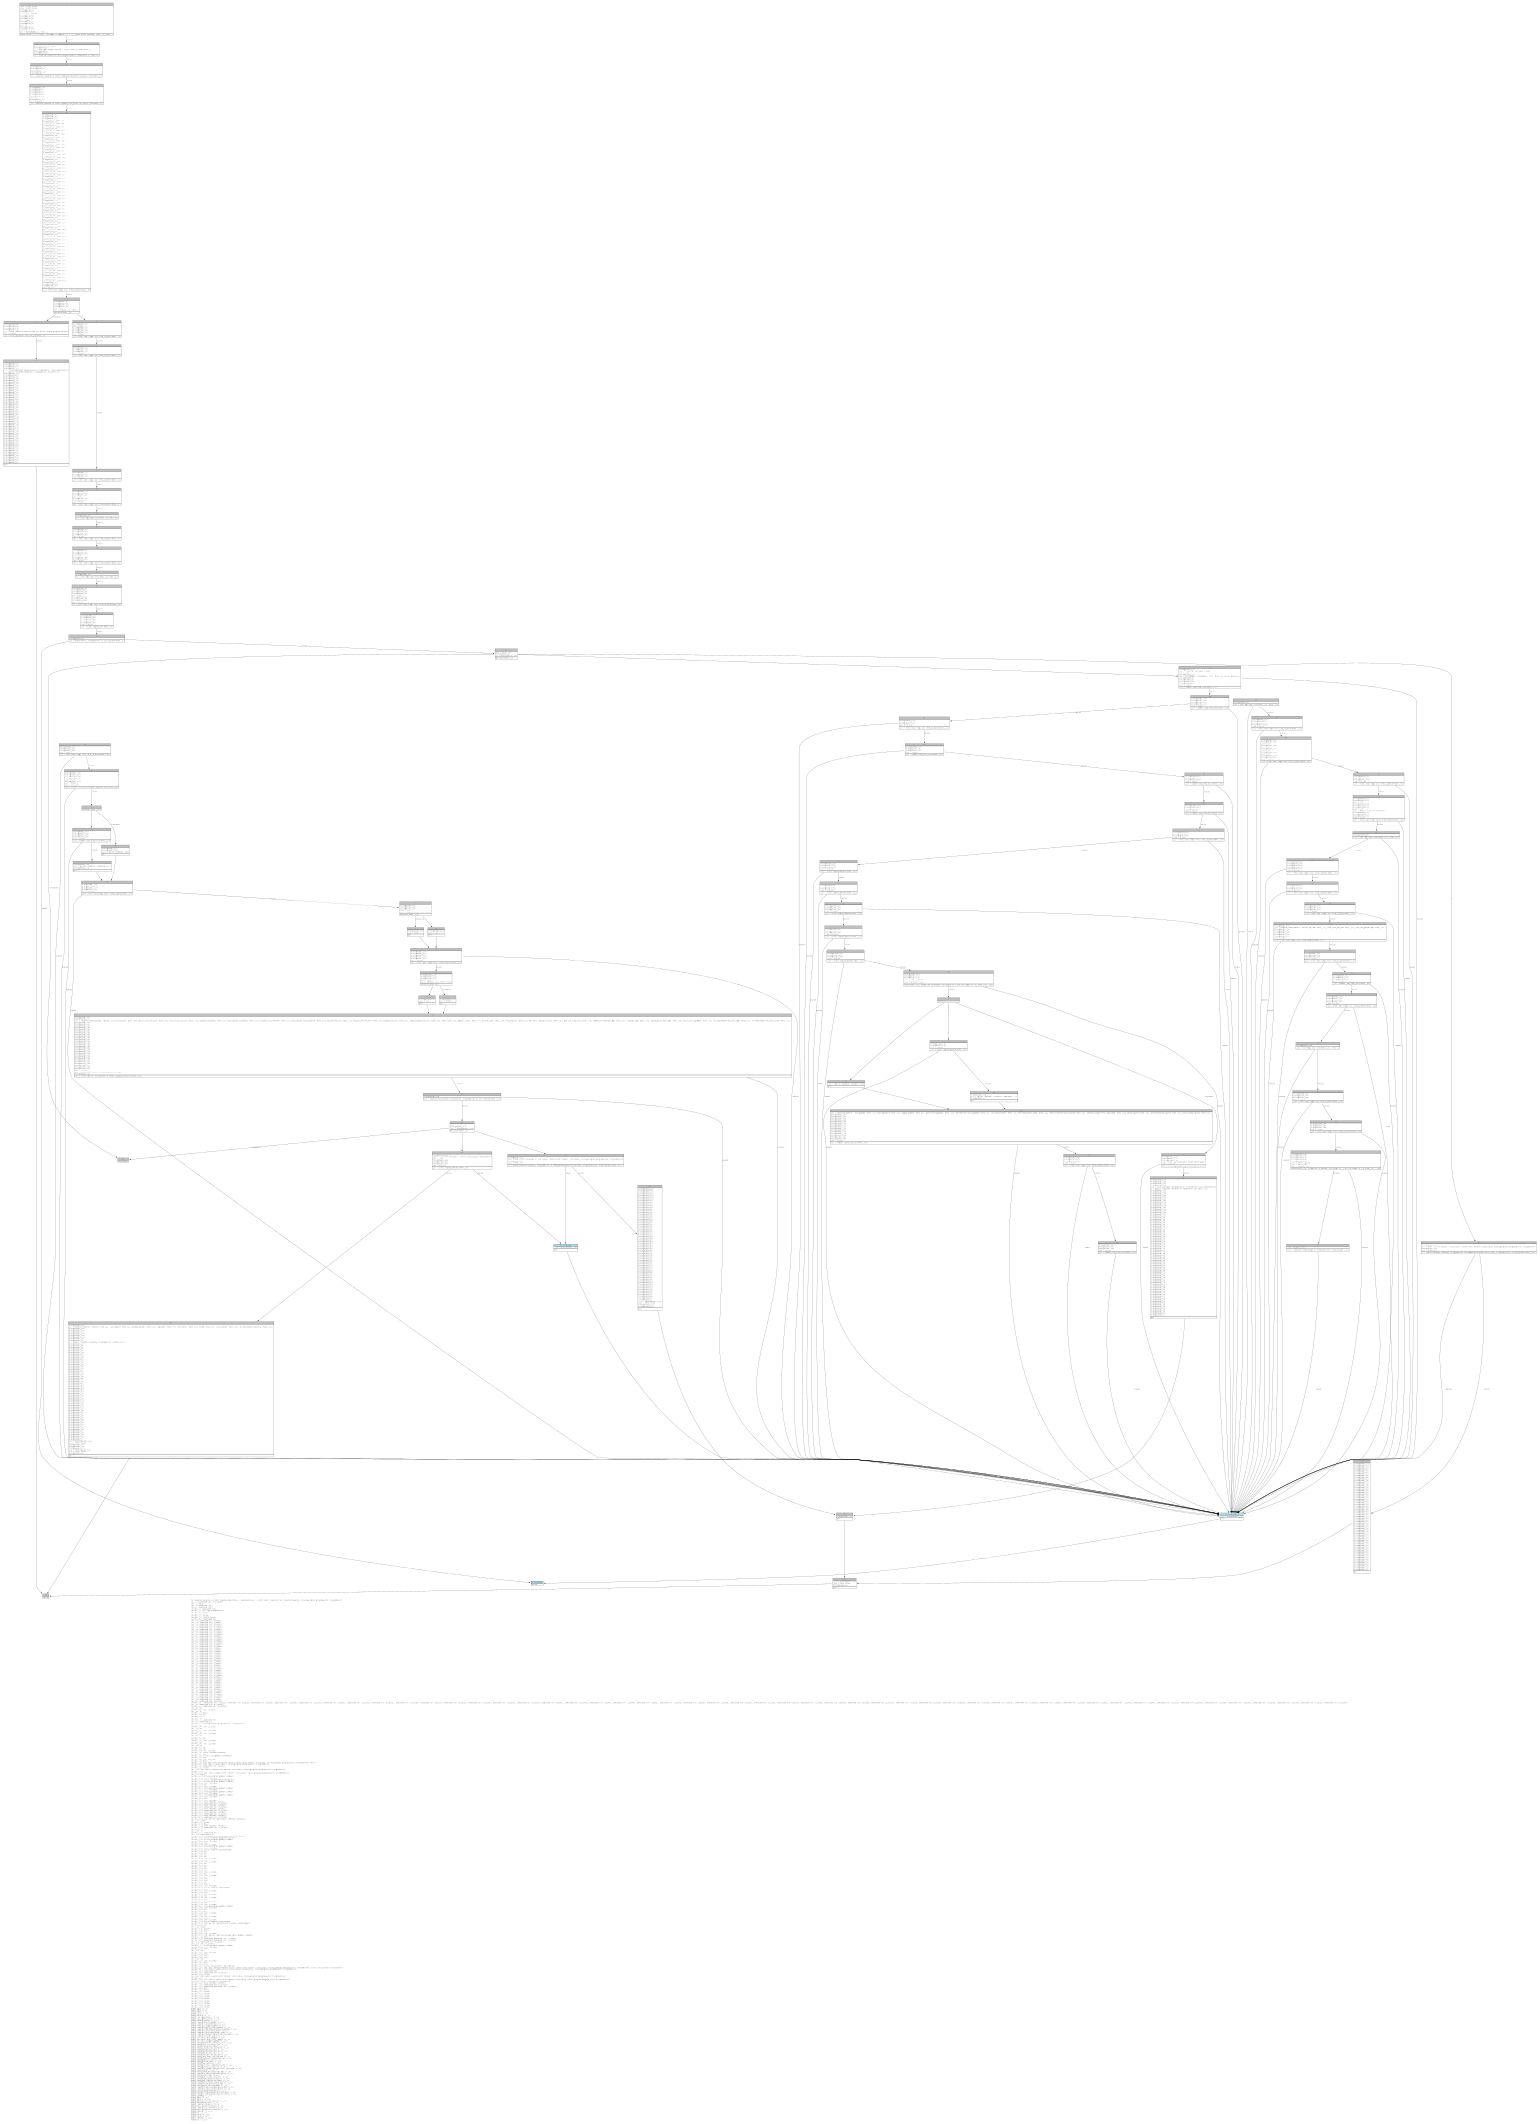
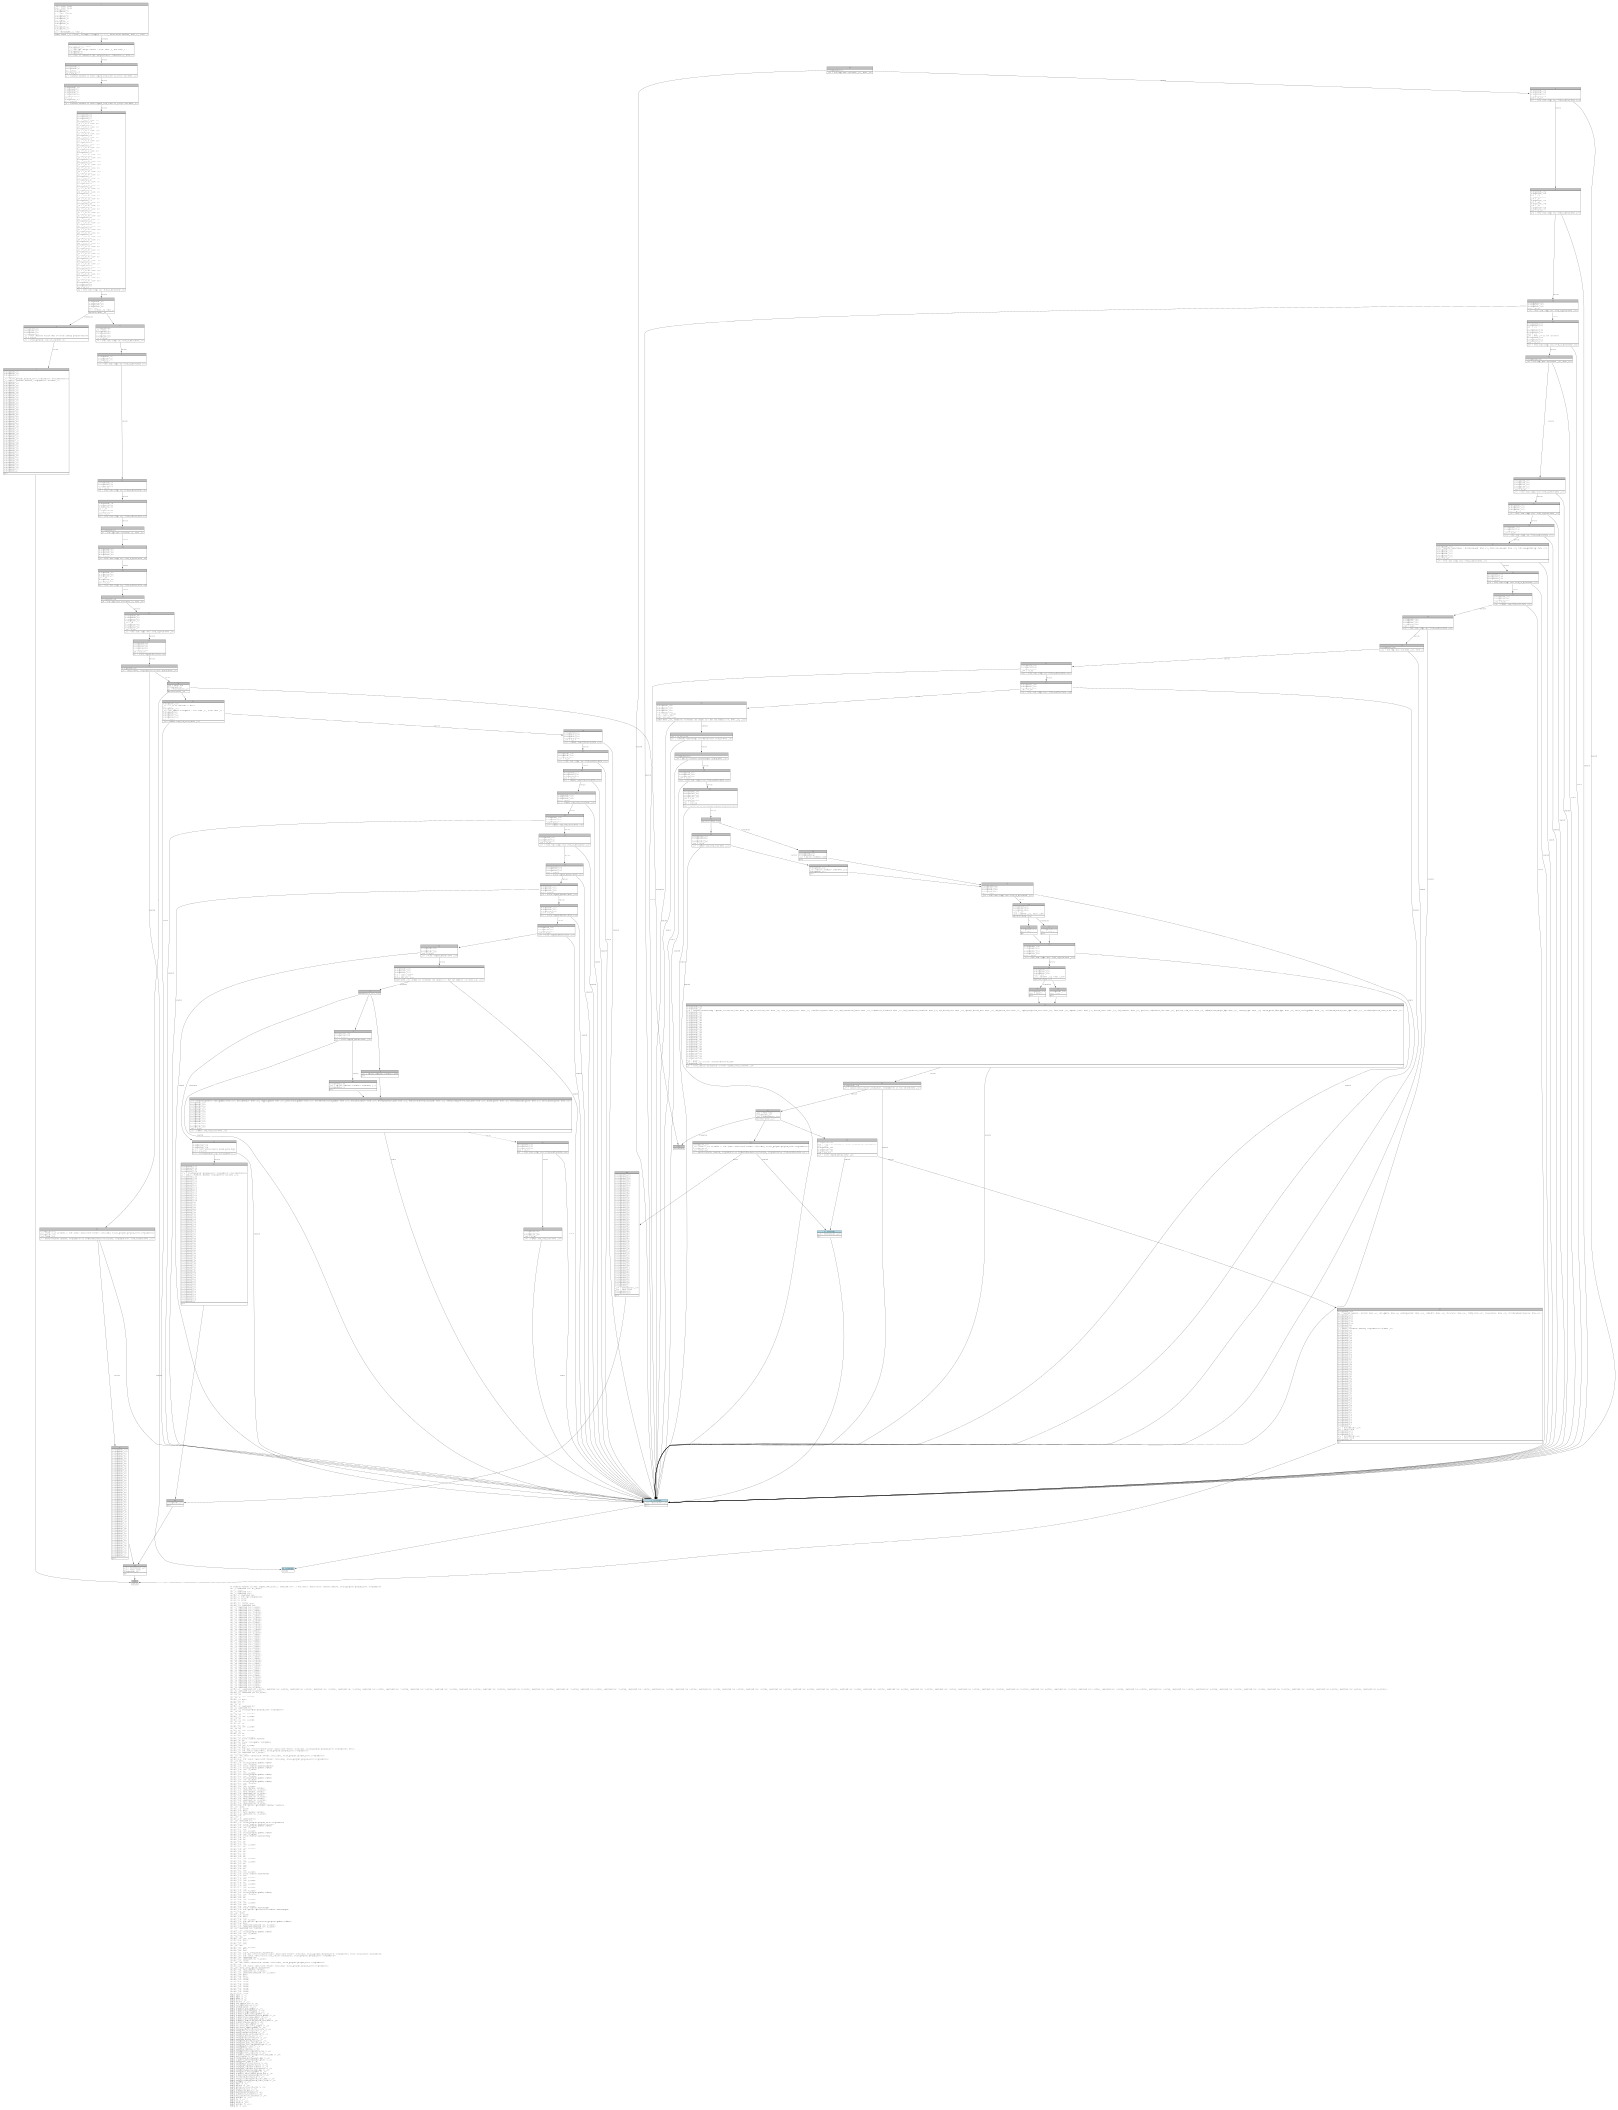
node "64": added
